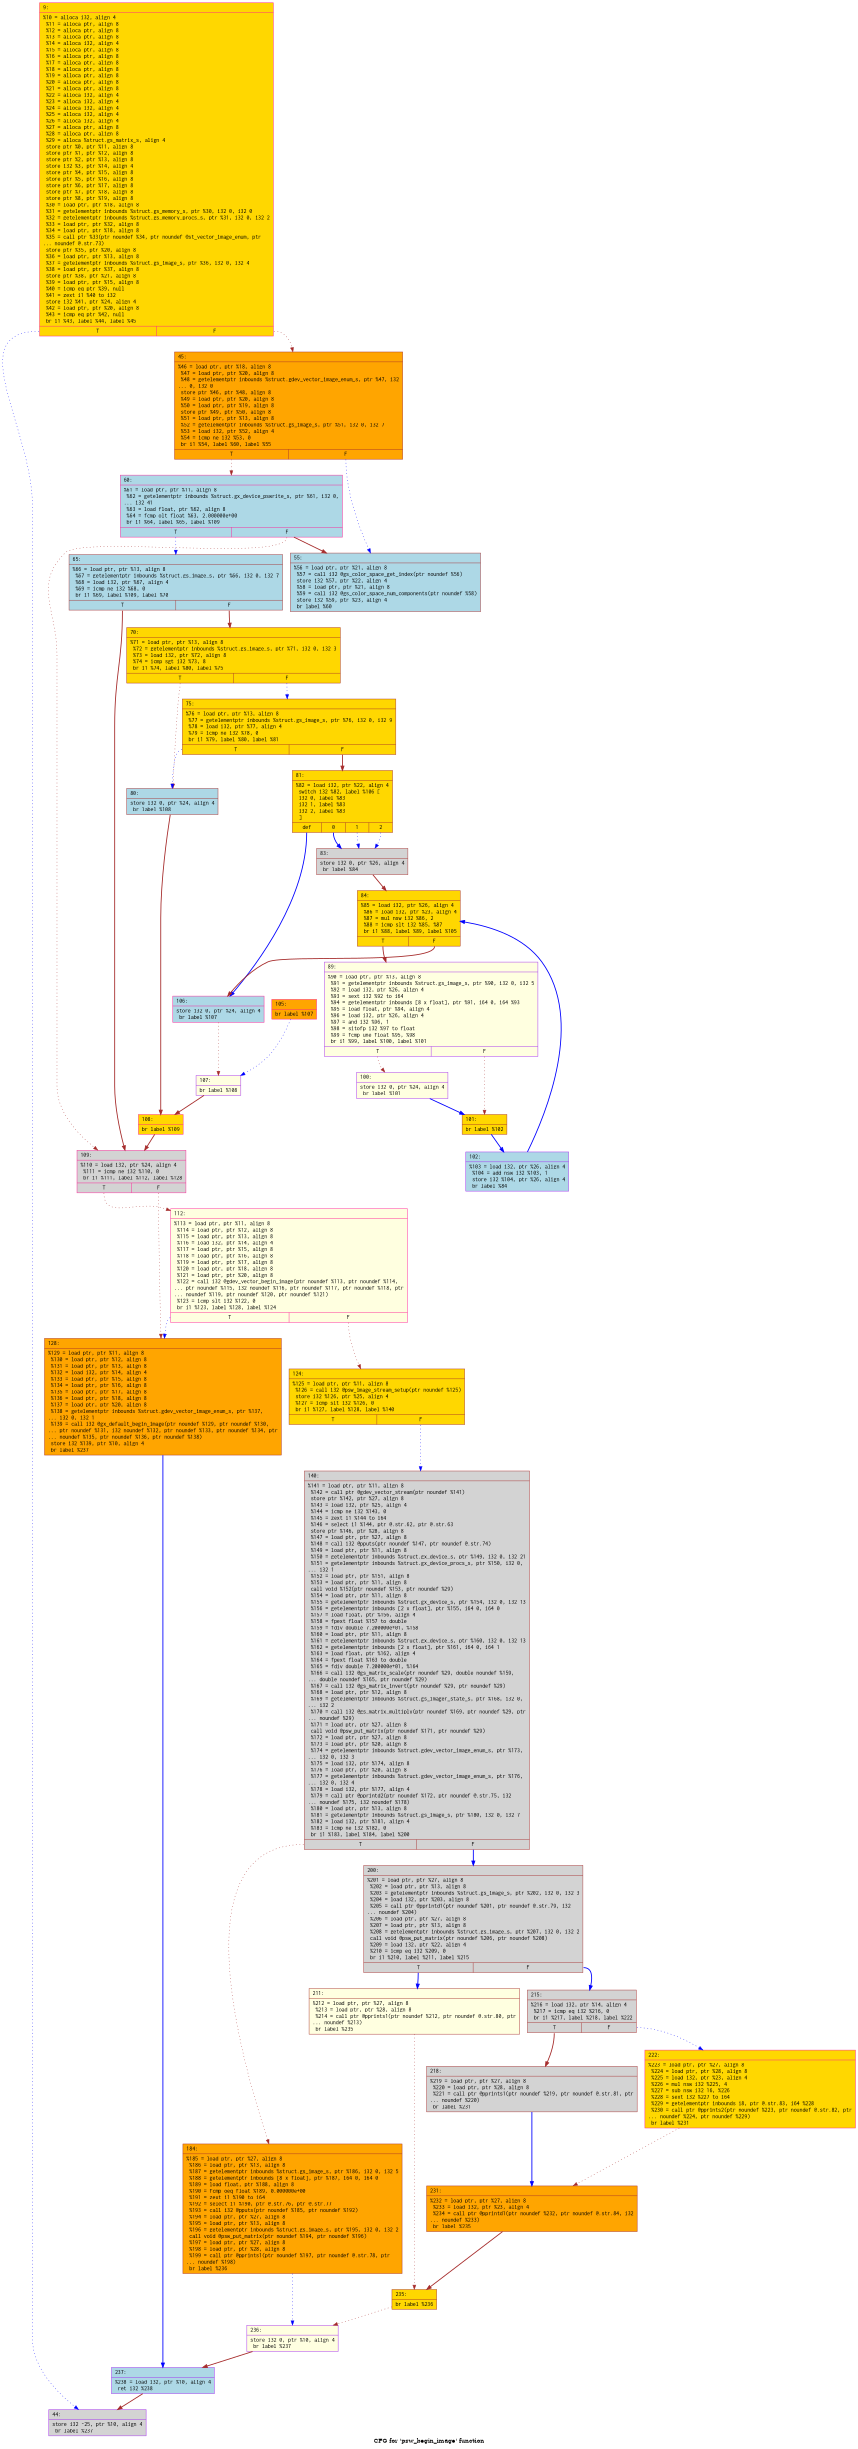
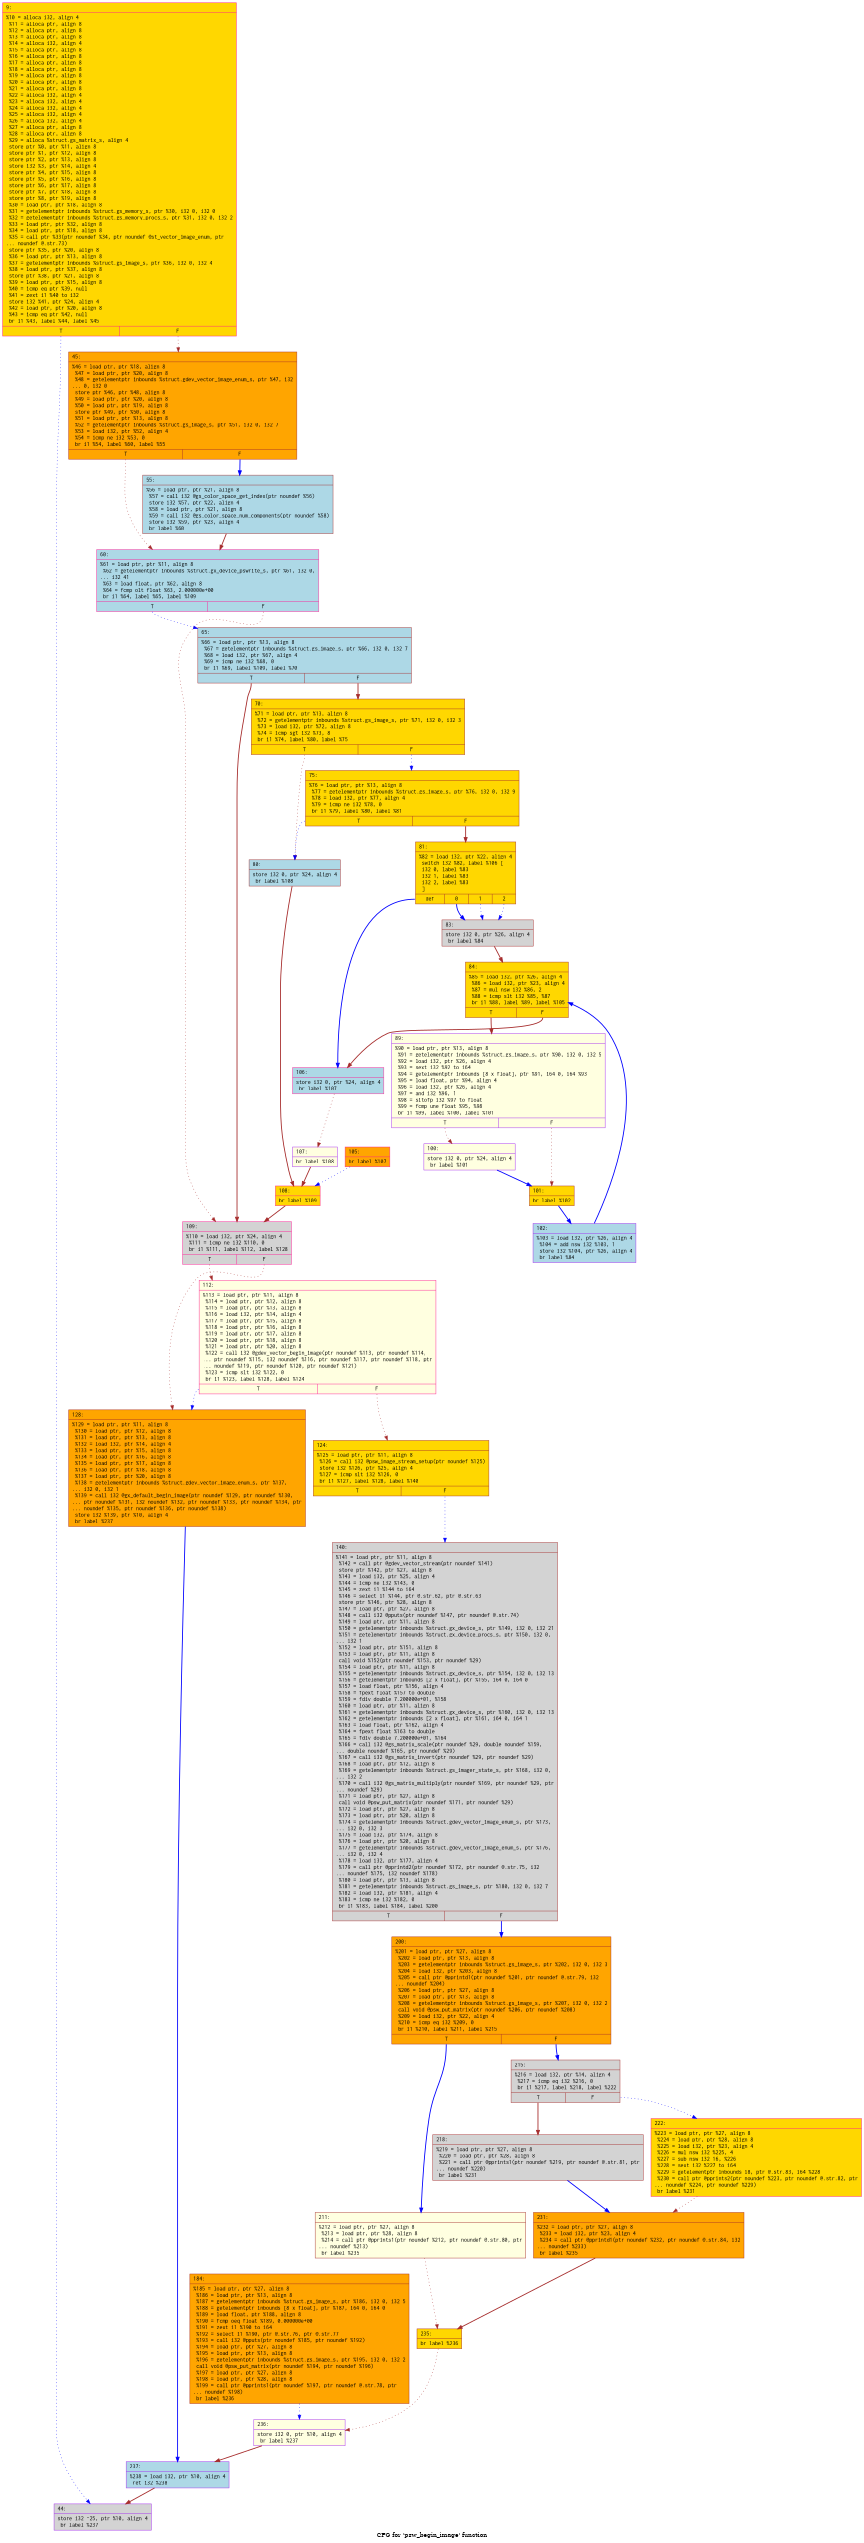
edge "45:" -> "55:": style dotted -> bold
edge "60:" -> "55:": reversed
edge "105:" -> "107:": now "105:" -> "108:"
node "200:": fillcolor lightgrey -> orange
edge "140:" -> "184:": removed
